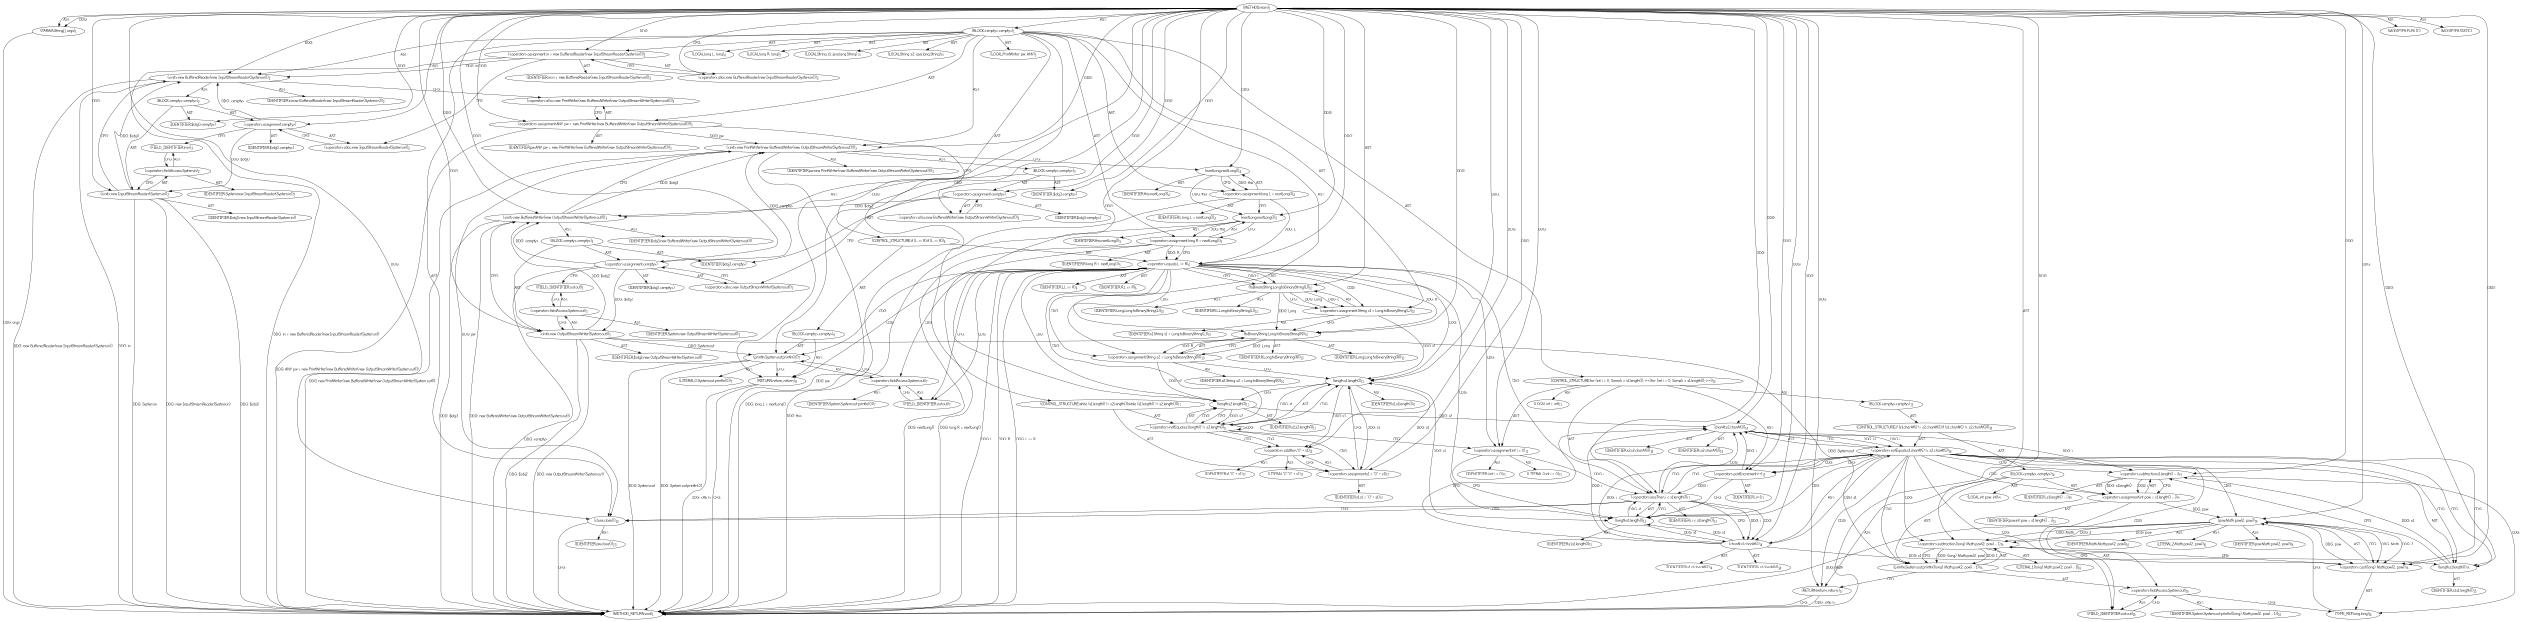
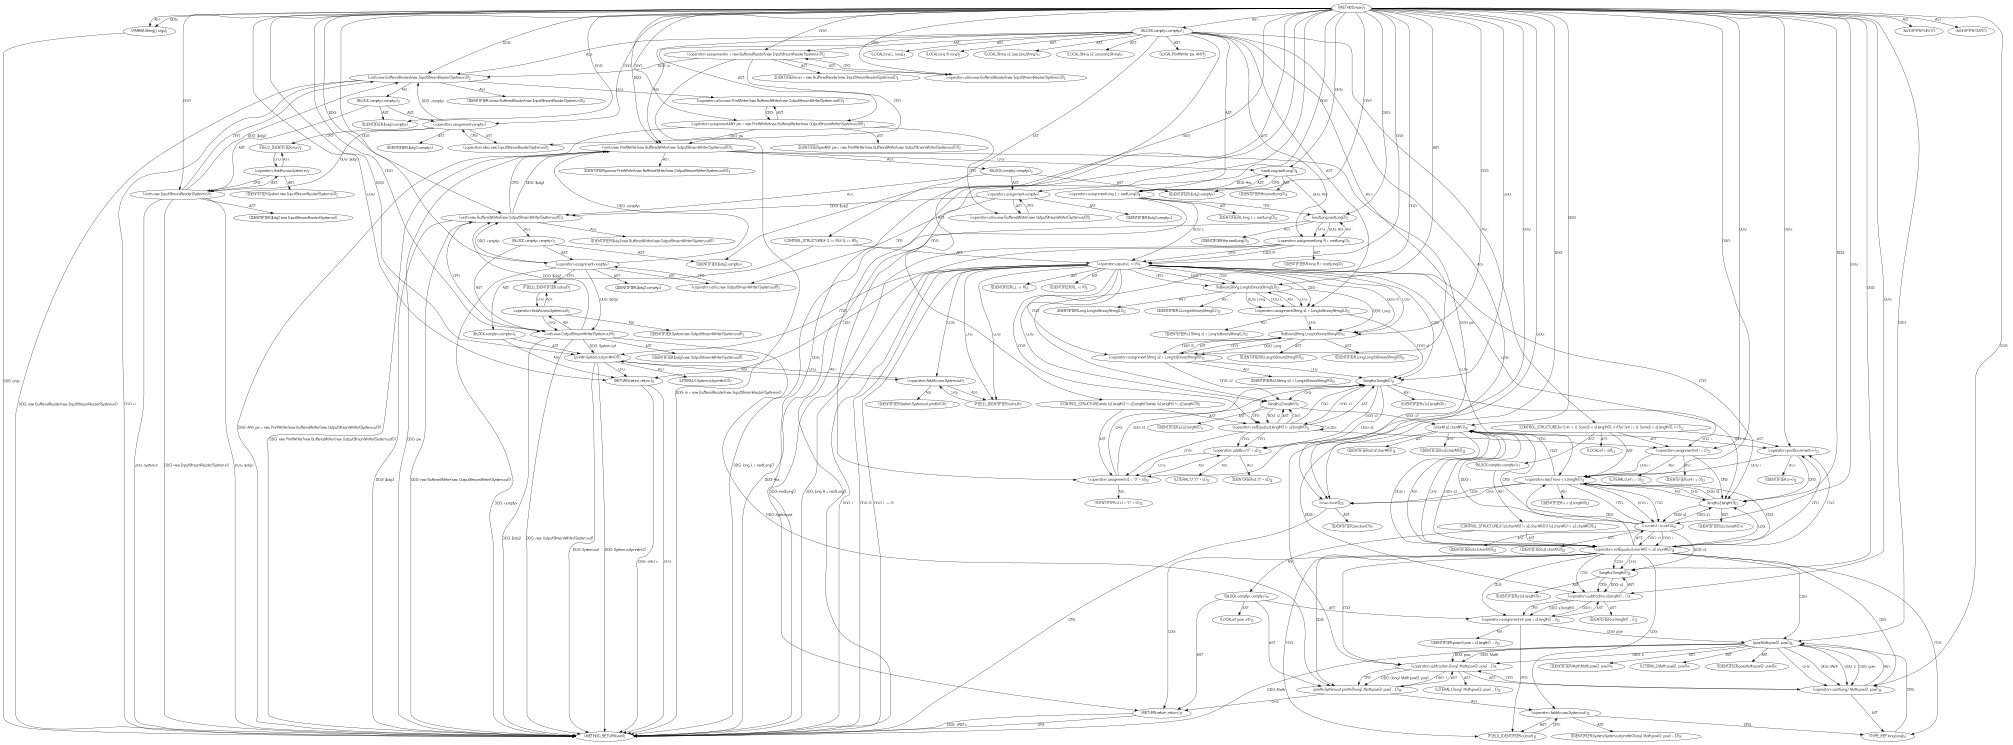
edge "(<operator>.postIncrement,i++)" -> "(charAt,s2.charAt(i))": reversed
node "(IDENTIFIER,i,s1.length() - i)": text "95" -> "15"
